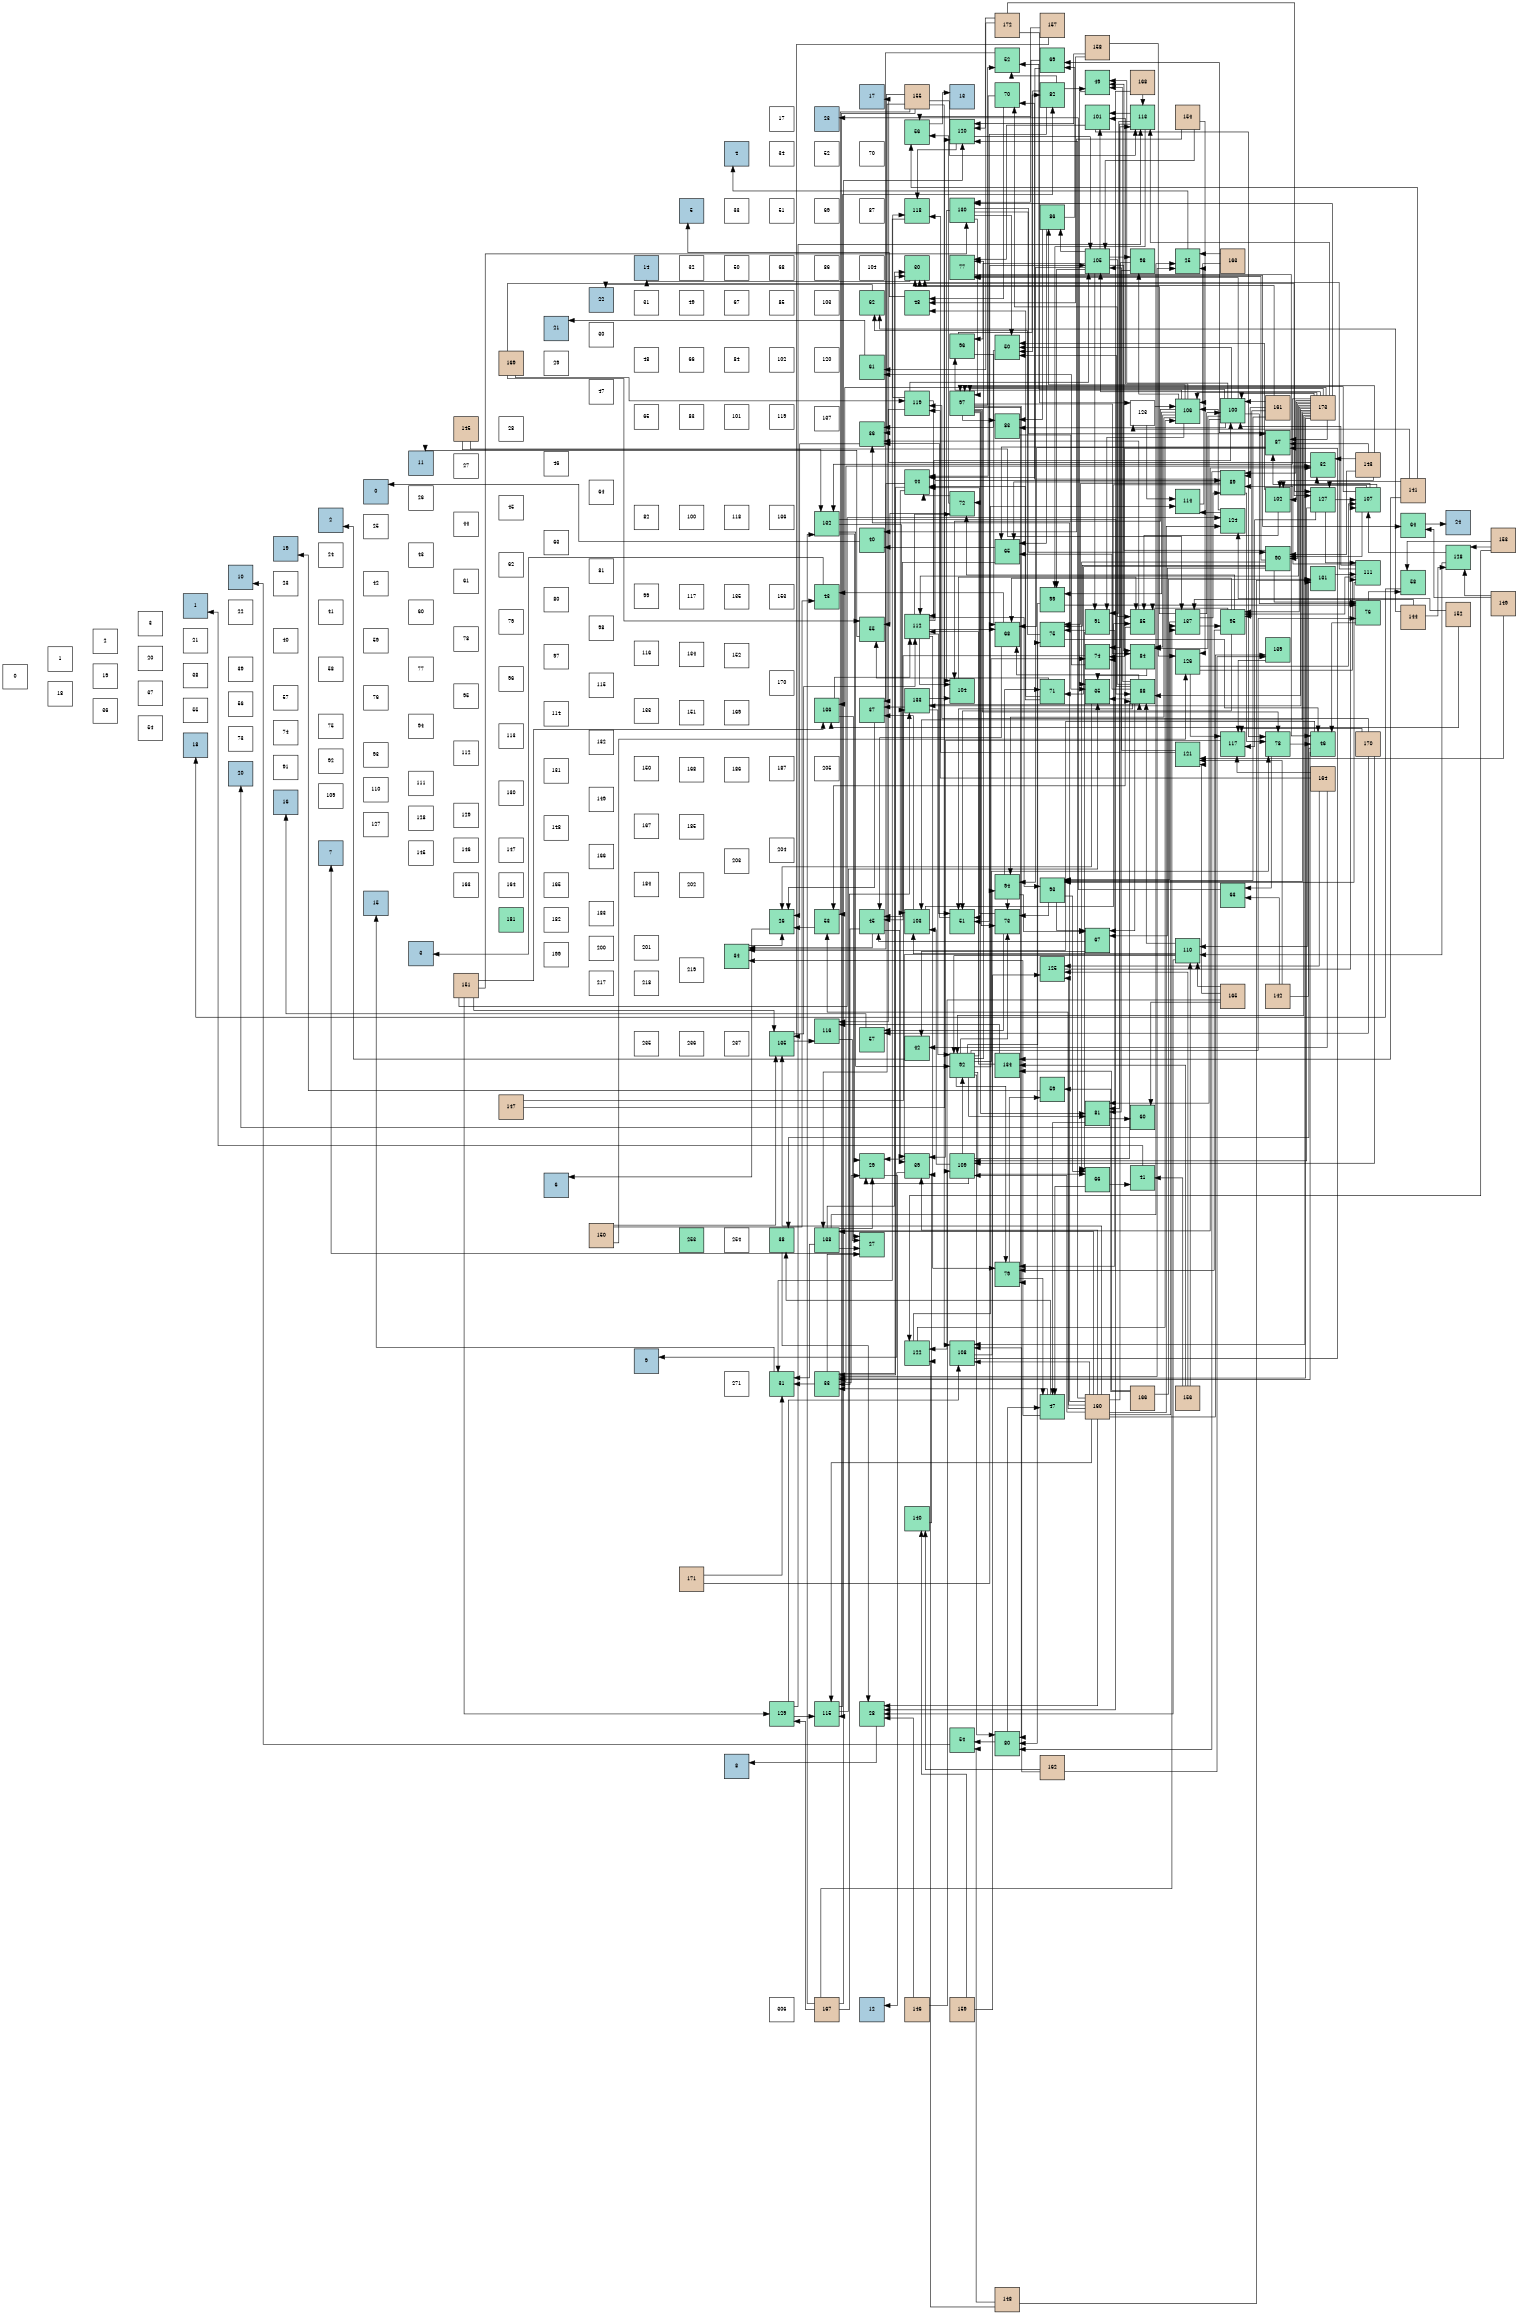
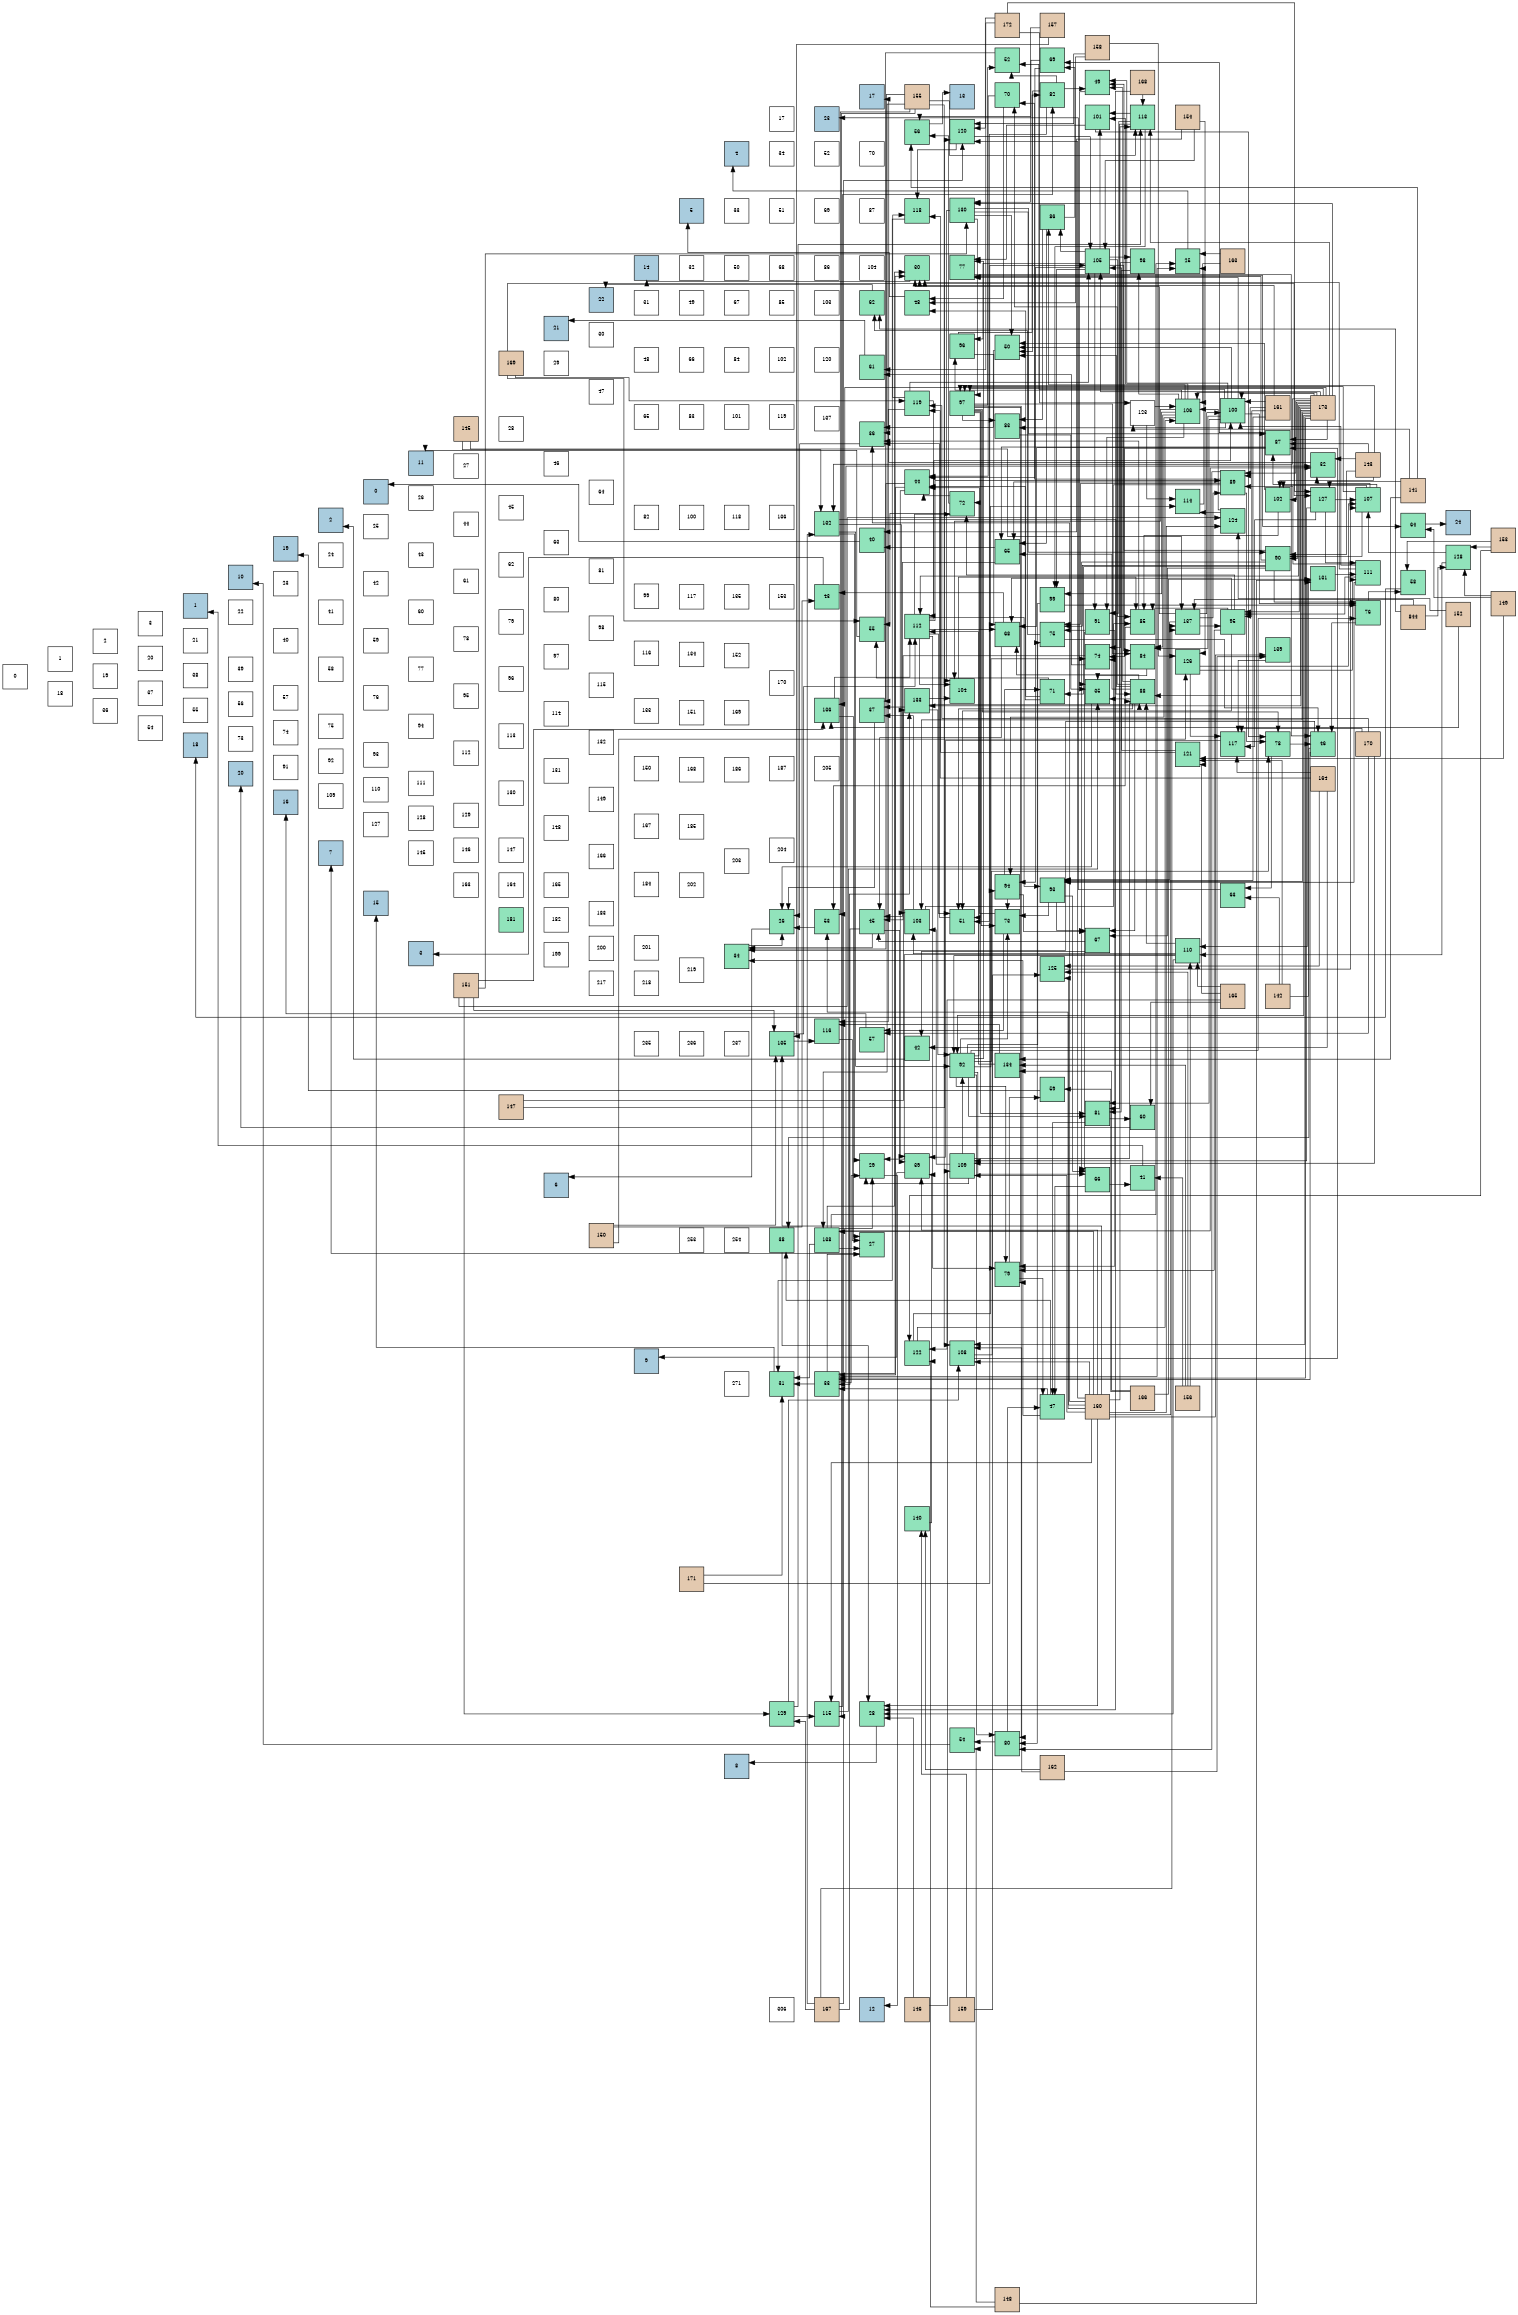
node "144": label "144" -> "844"
node "253": fillcolor #91e3bb -> #ffffff
